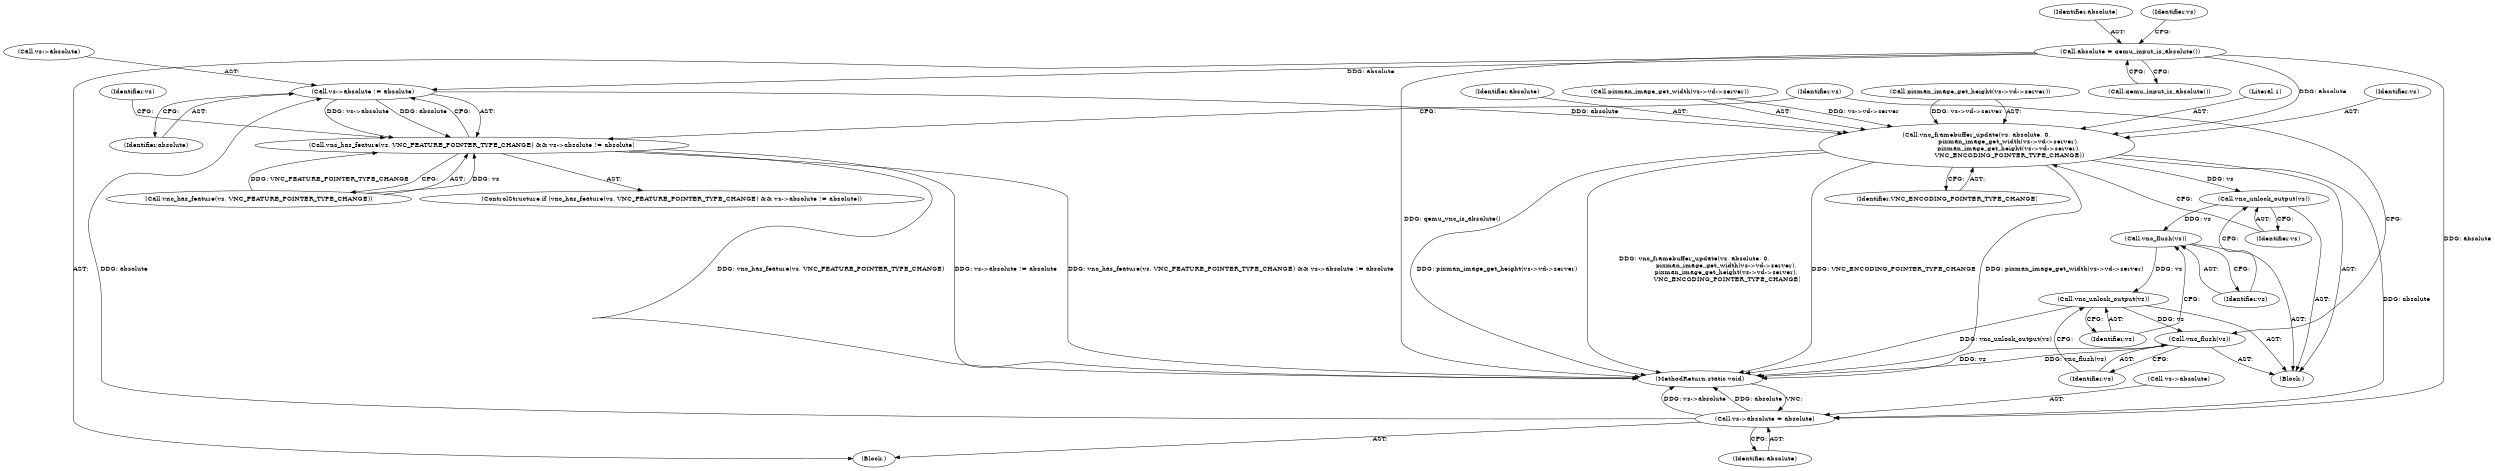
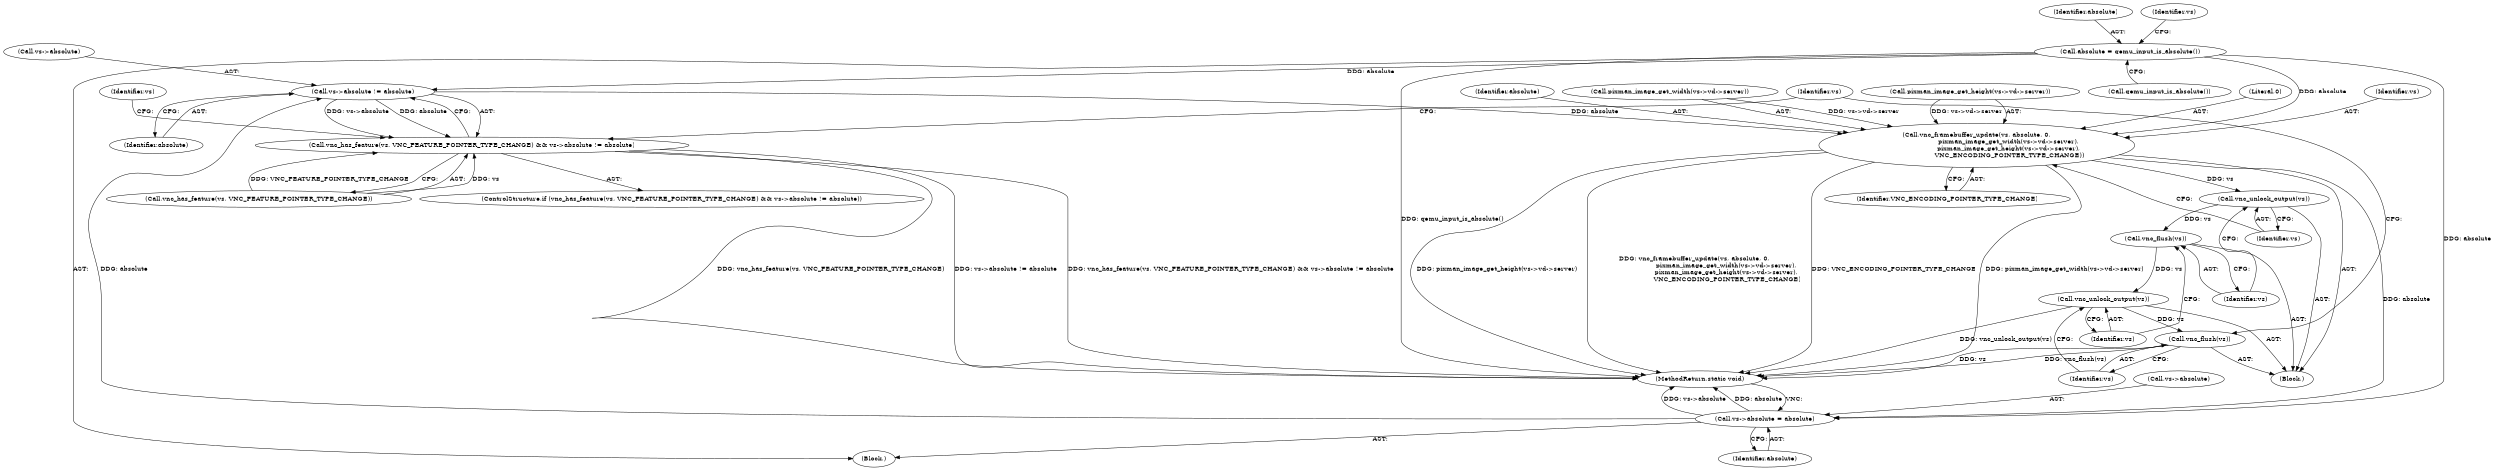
edge "(Call,absolute = qemu_input_is_absolute())" -> "(Call,qemu_input_is_absolute())": removed, label "CFG:"
node "(Literal,1)": label "(Literal,1)" -> "(Literal,0)"
edge "(Call,absolute = qemu_input_is_absolute())" -> "(MethodReturn,static void)": label "DDG: qemu_vnc_is_absolute()" -> "DDG: qemu_input_is_absolute()"
